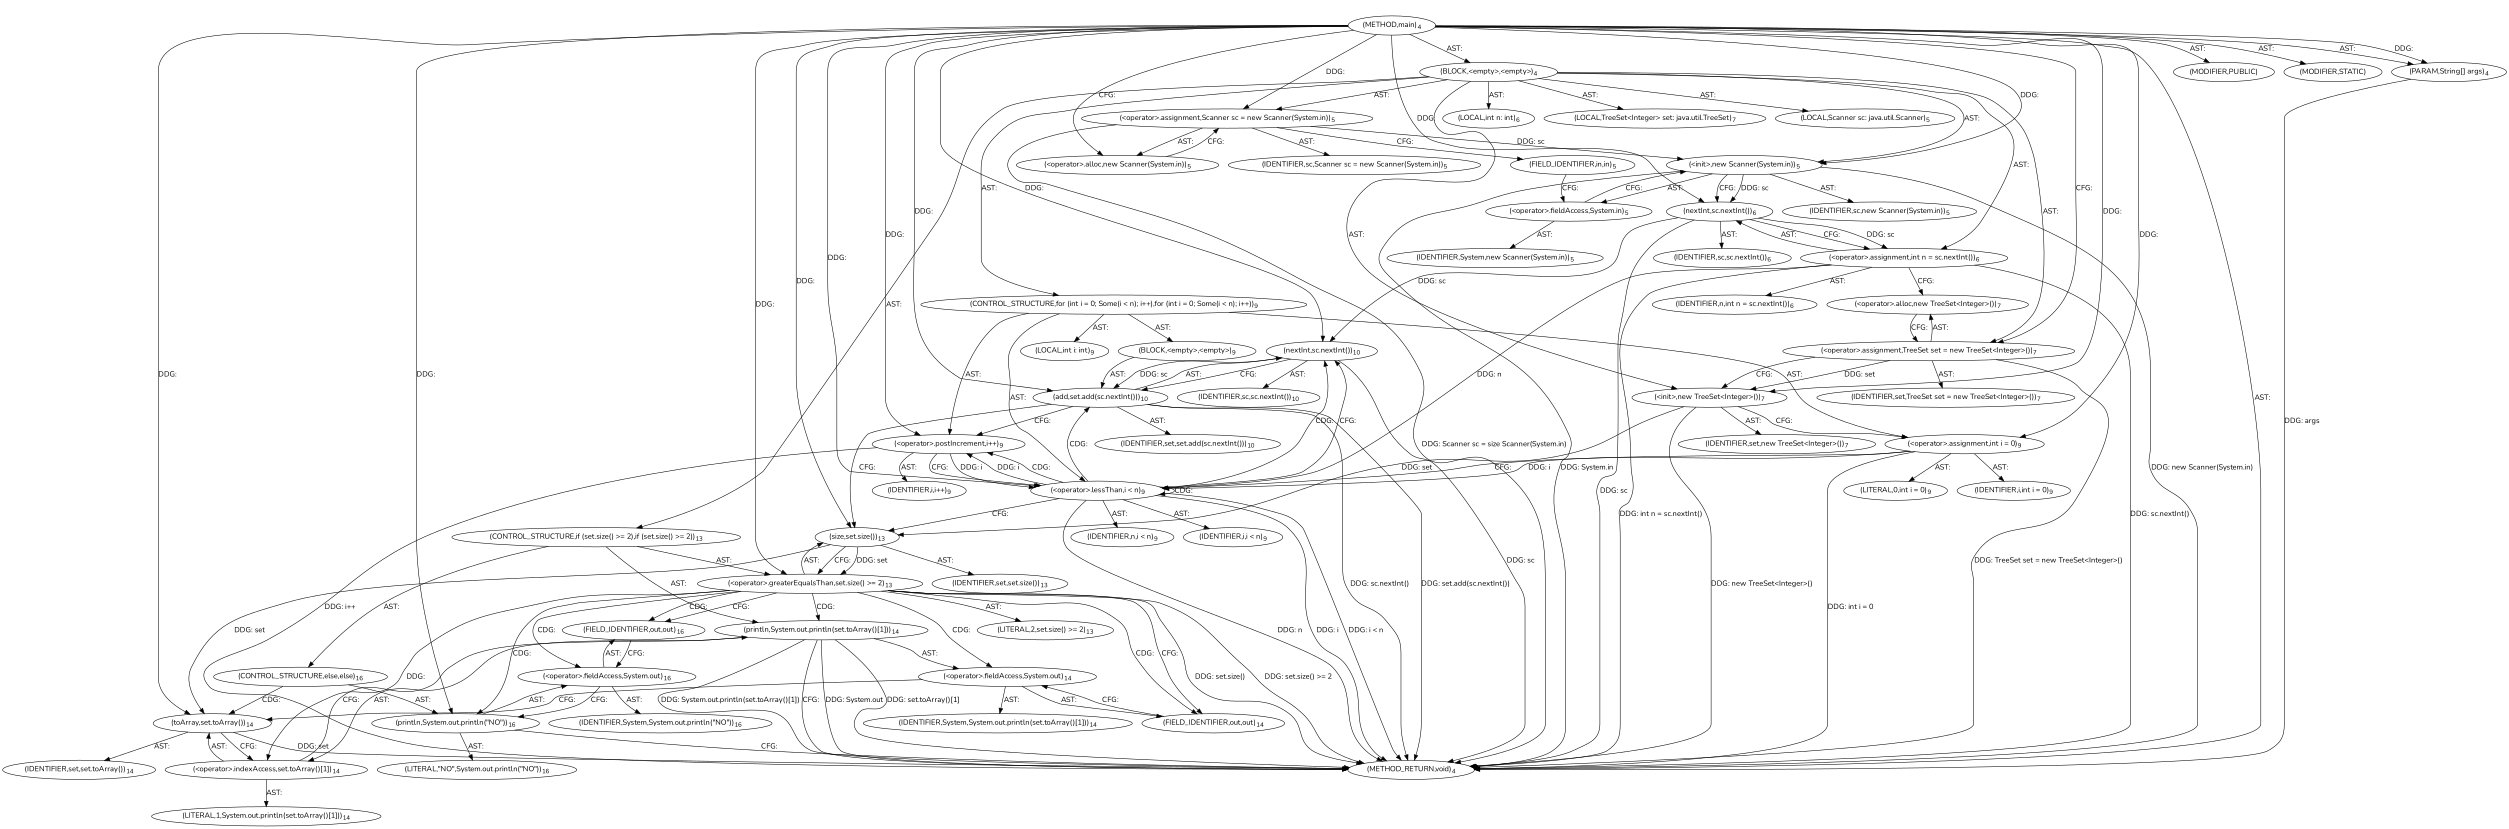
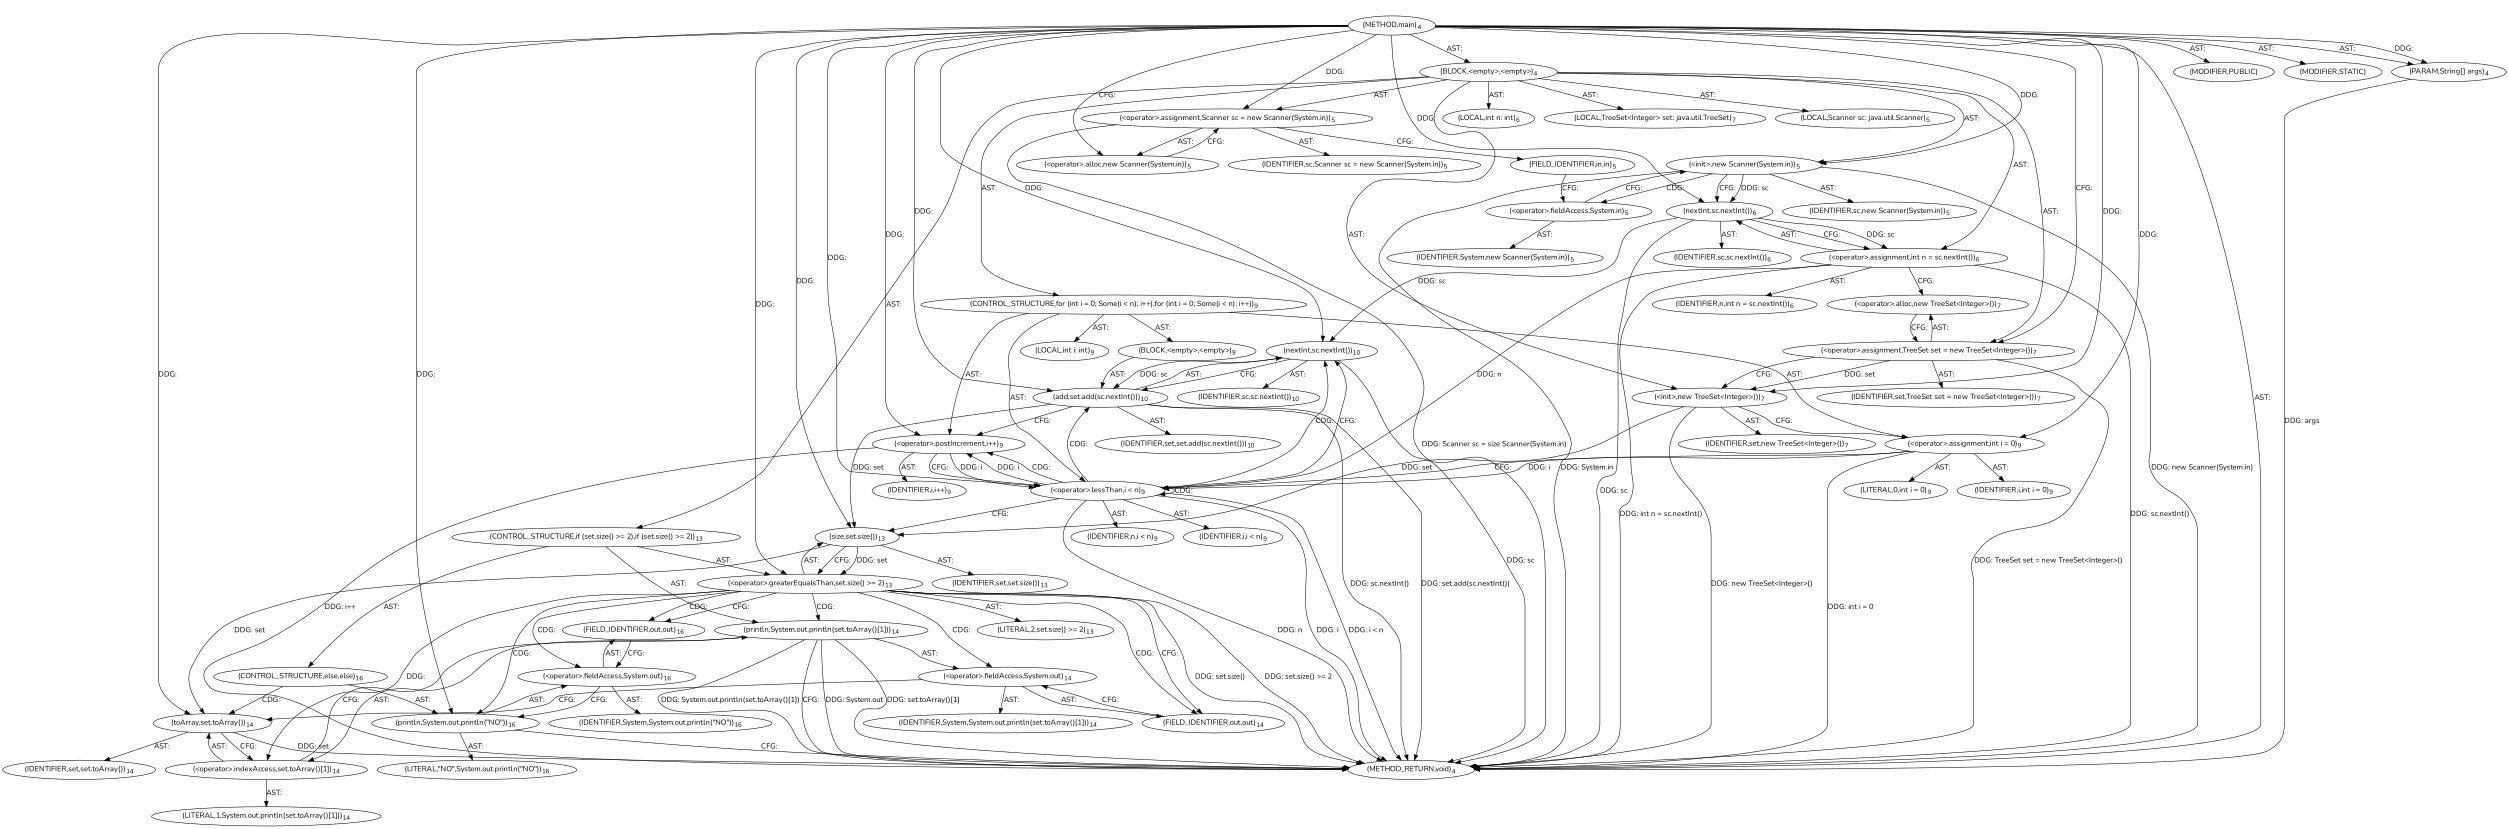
edge "(<operator>.assignment,Scanner sc = new Scanner(System.in))" -> "(<init>,new Scanner(System.in))": removed, label "DDG: sc"
edge "(<init>,new Scanner(System.in))" -> "(<operator>.fieldAccess,System.in)": label "AST: " -> "CDG: "
edge "(add,set.add(sc.nextInt()))" -> "(size,set.size())": label "CFG: " -> "DDG: set"
